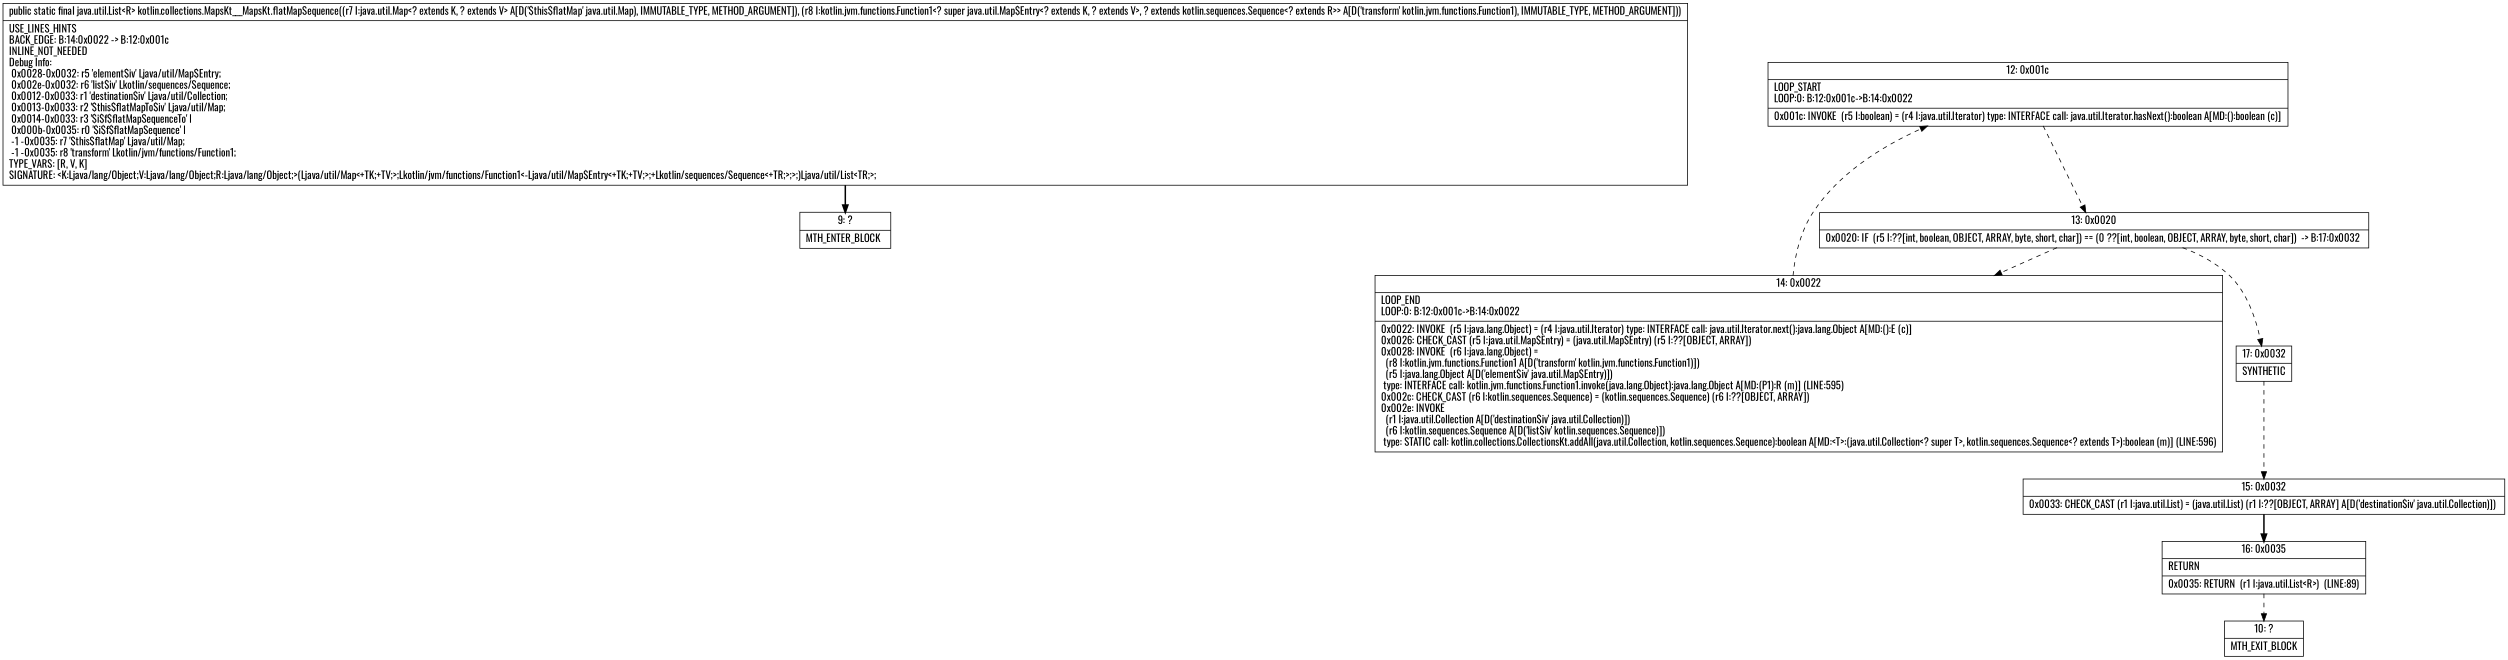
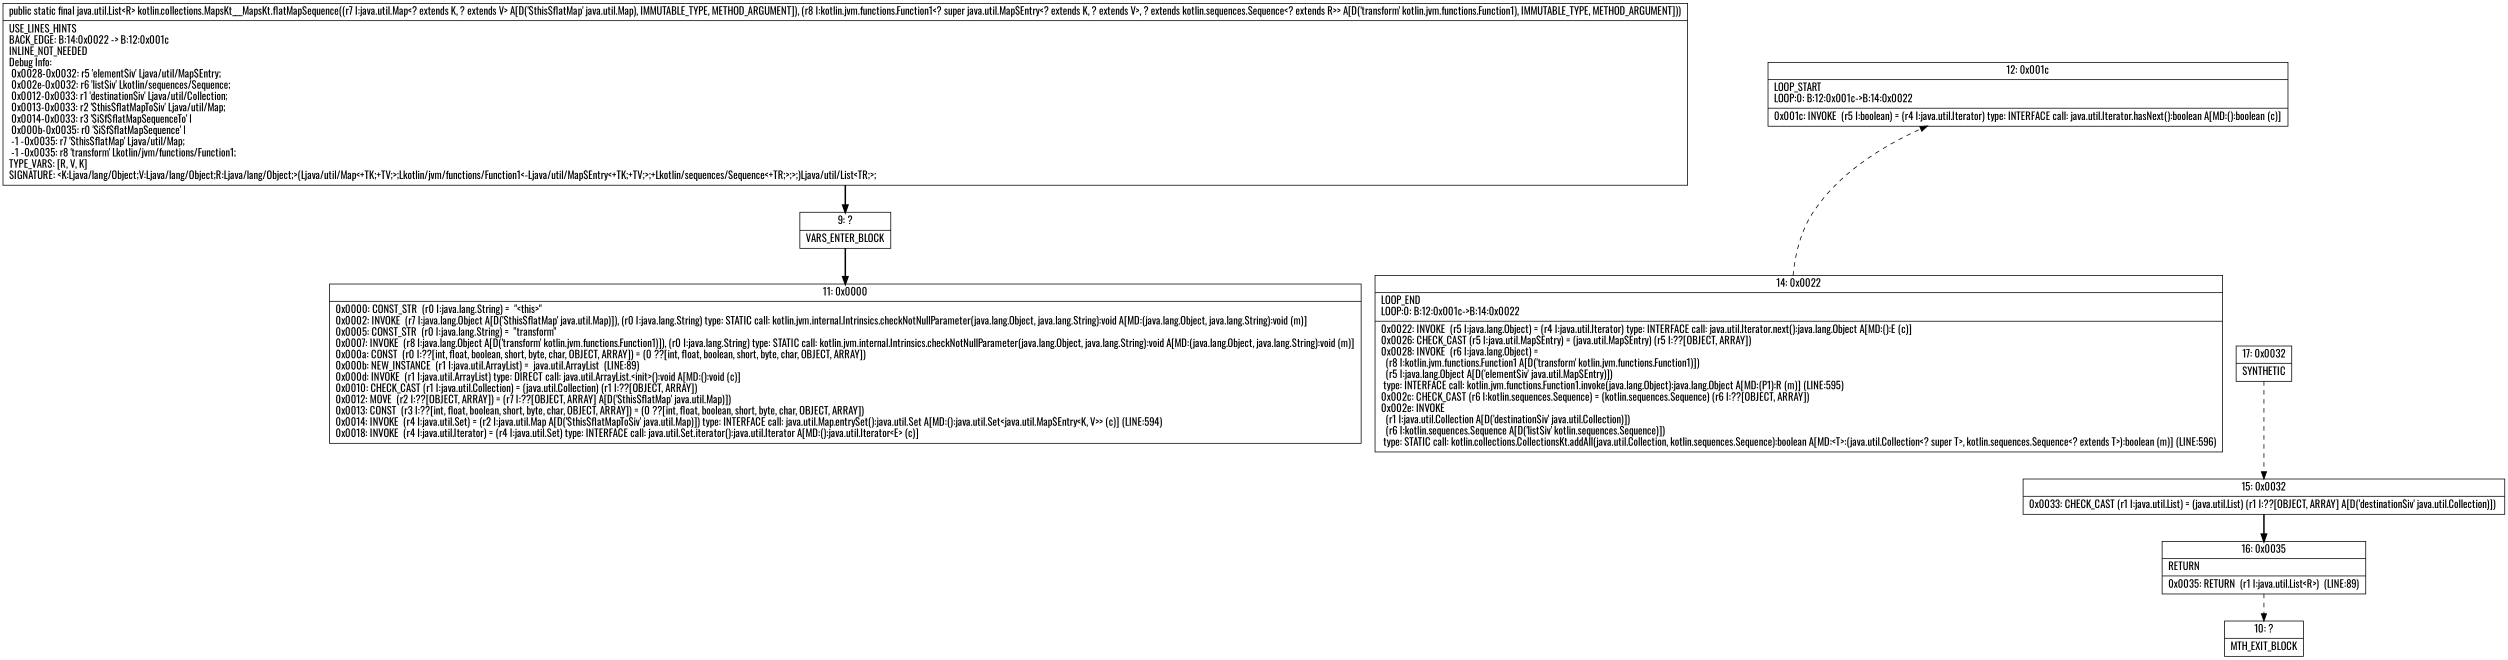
node "13: 0x0020": removed
node "9: ?": text "MTH_ENTER_BLOCK" -> "VARS_ENTER_BLOCK"
node "11: 0x0000": added
